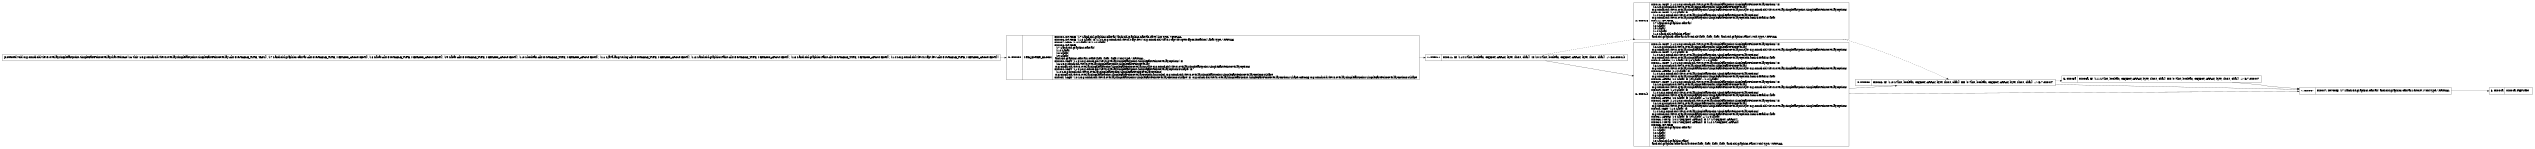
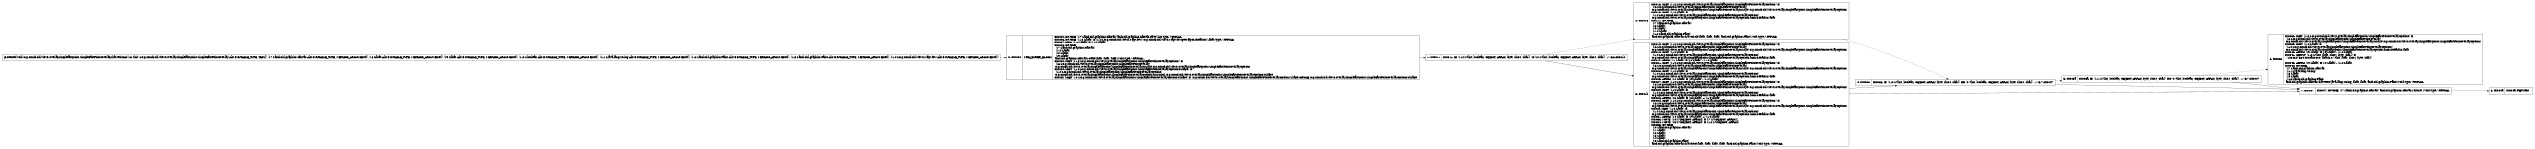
node "6: 0x003c": added
node "3: 0x001b": text "0x0023: ARITH  (r14 I:float) =" -> "0x0023: IGET  (r14 I:float) ="
